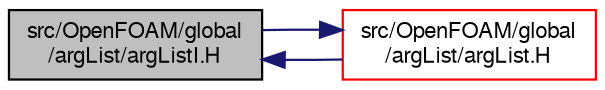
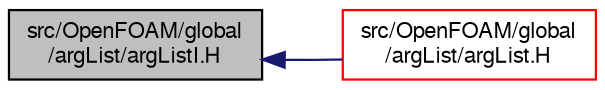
edge "src/OpenFOAM/global /argList/argListI.H" -> "src/OpenFOAM/global /argList/argList.H": removed
